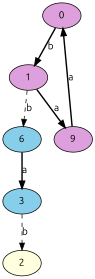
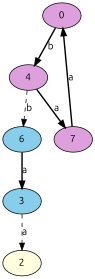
node "1": label "1" -> "4"
node "9": label "9" -> "7"
edge "3" -> "2": label "b" -> "a"
